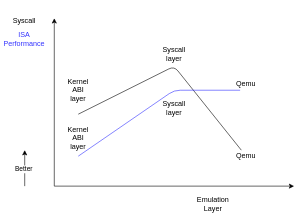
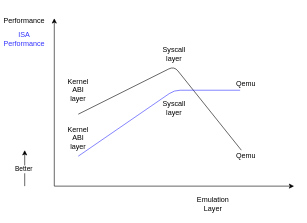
node "Syscall": label "Syscall" -> "Performance"
